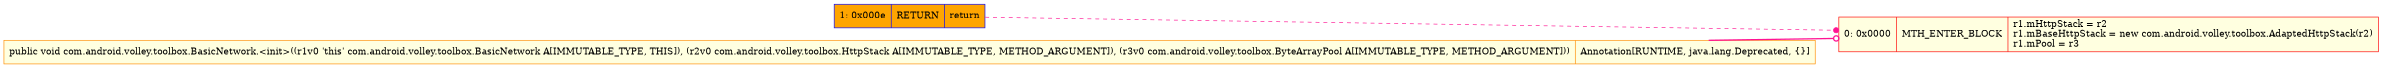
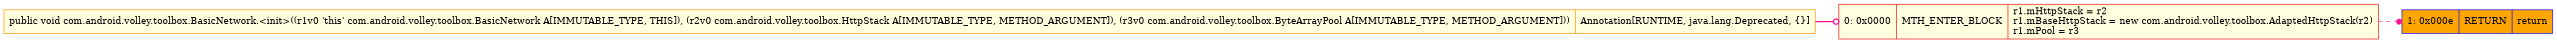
edge "1: 0x000e" -> "0: 0x0000": reversed
